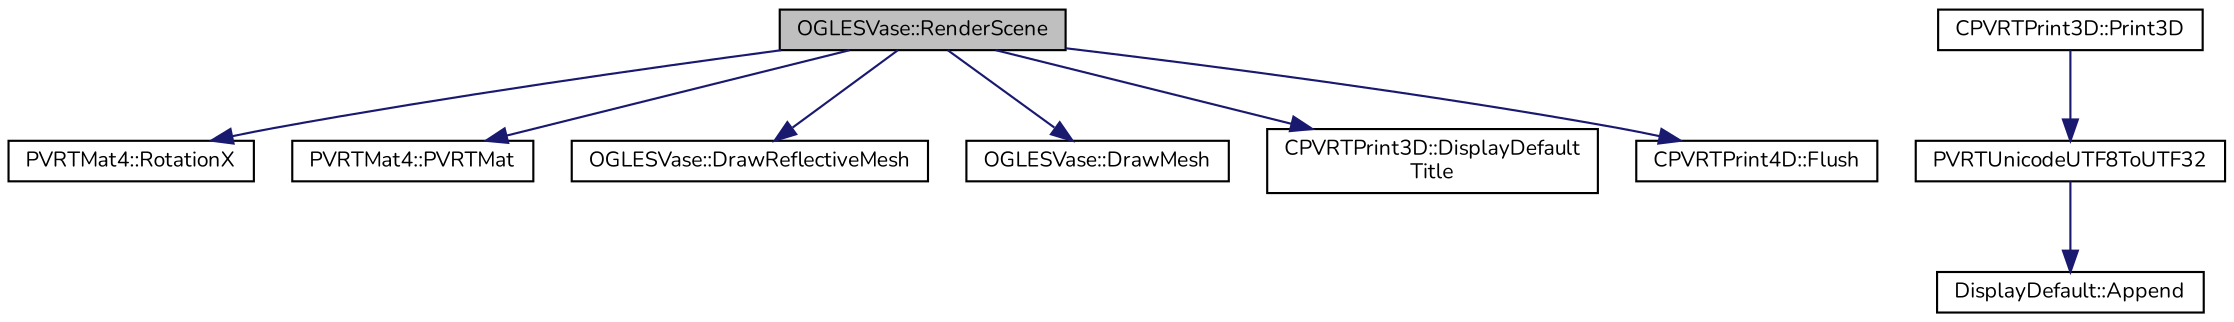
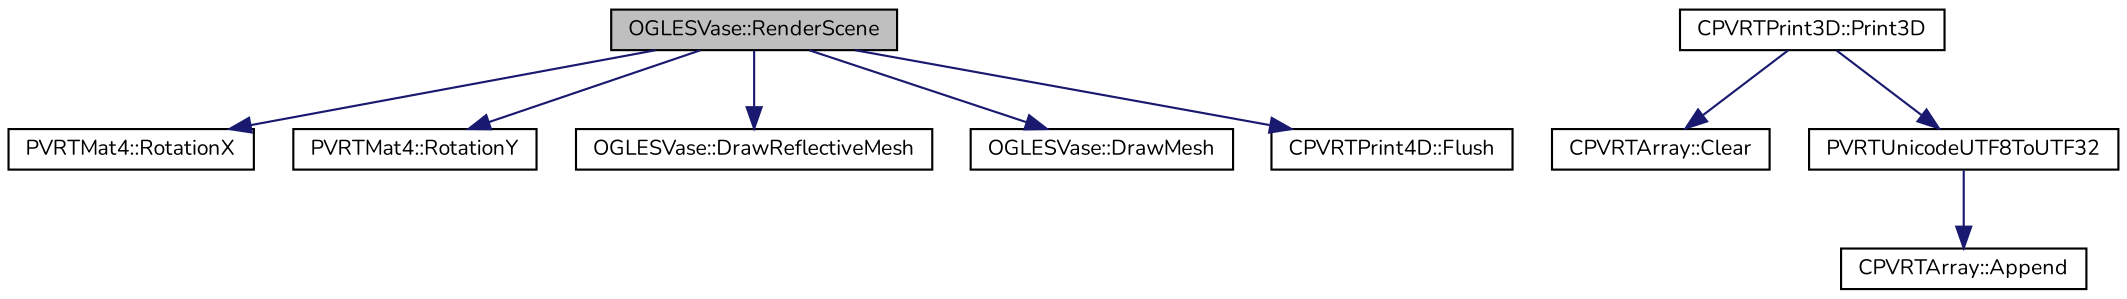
node "CPVRTArray::Clear": added
node "PVRTMat4::PVRTMat": label "PVRTMat4::PVRTMat" -> "PVRTMat4::RotationY"
node "CPVRTPrint3D::DisplayDefault Title": removed
node "DisplayDefault::Append": label "DisplayDefault::Append" -> "CPVRTArray::Append"
